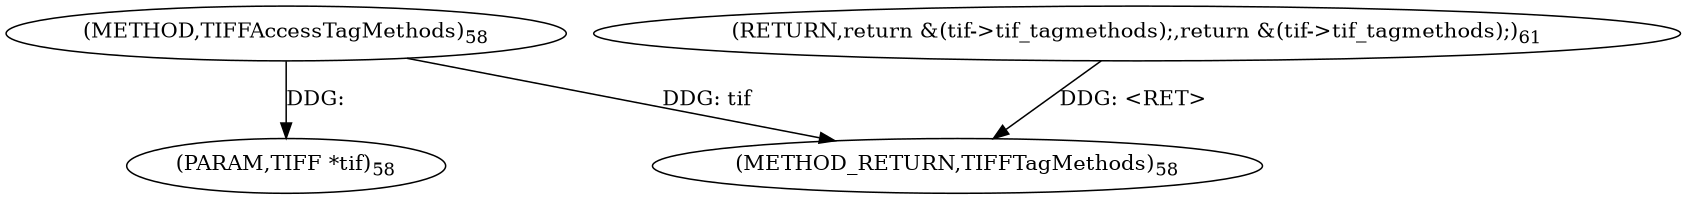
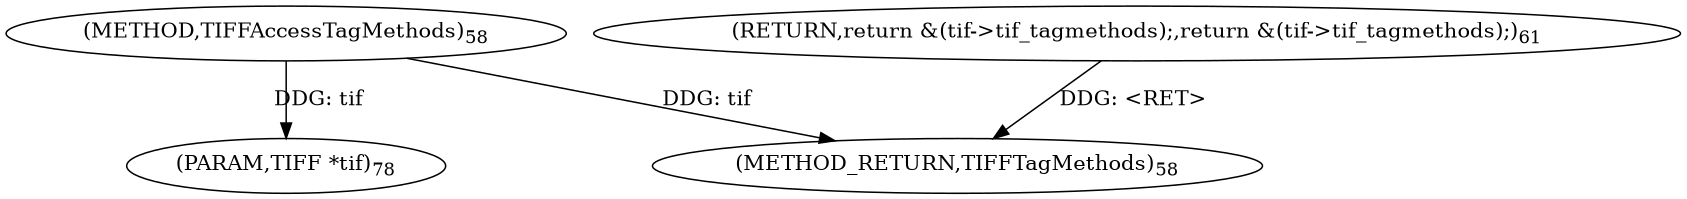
edge "(METHOD,TIFFAccessTagMethods)" -> "(PARAM,TIFF *tif)": label "DDG: " -> "DDG: tif"
node "(PARAM,TIFF *tif)": text "58" -> "78"
